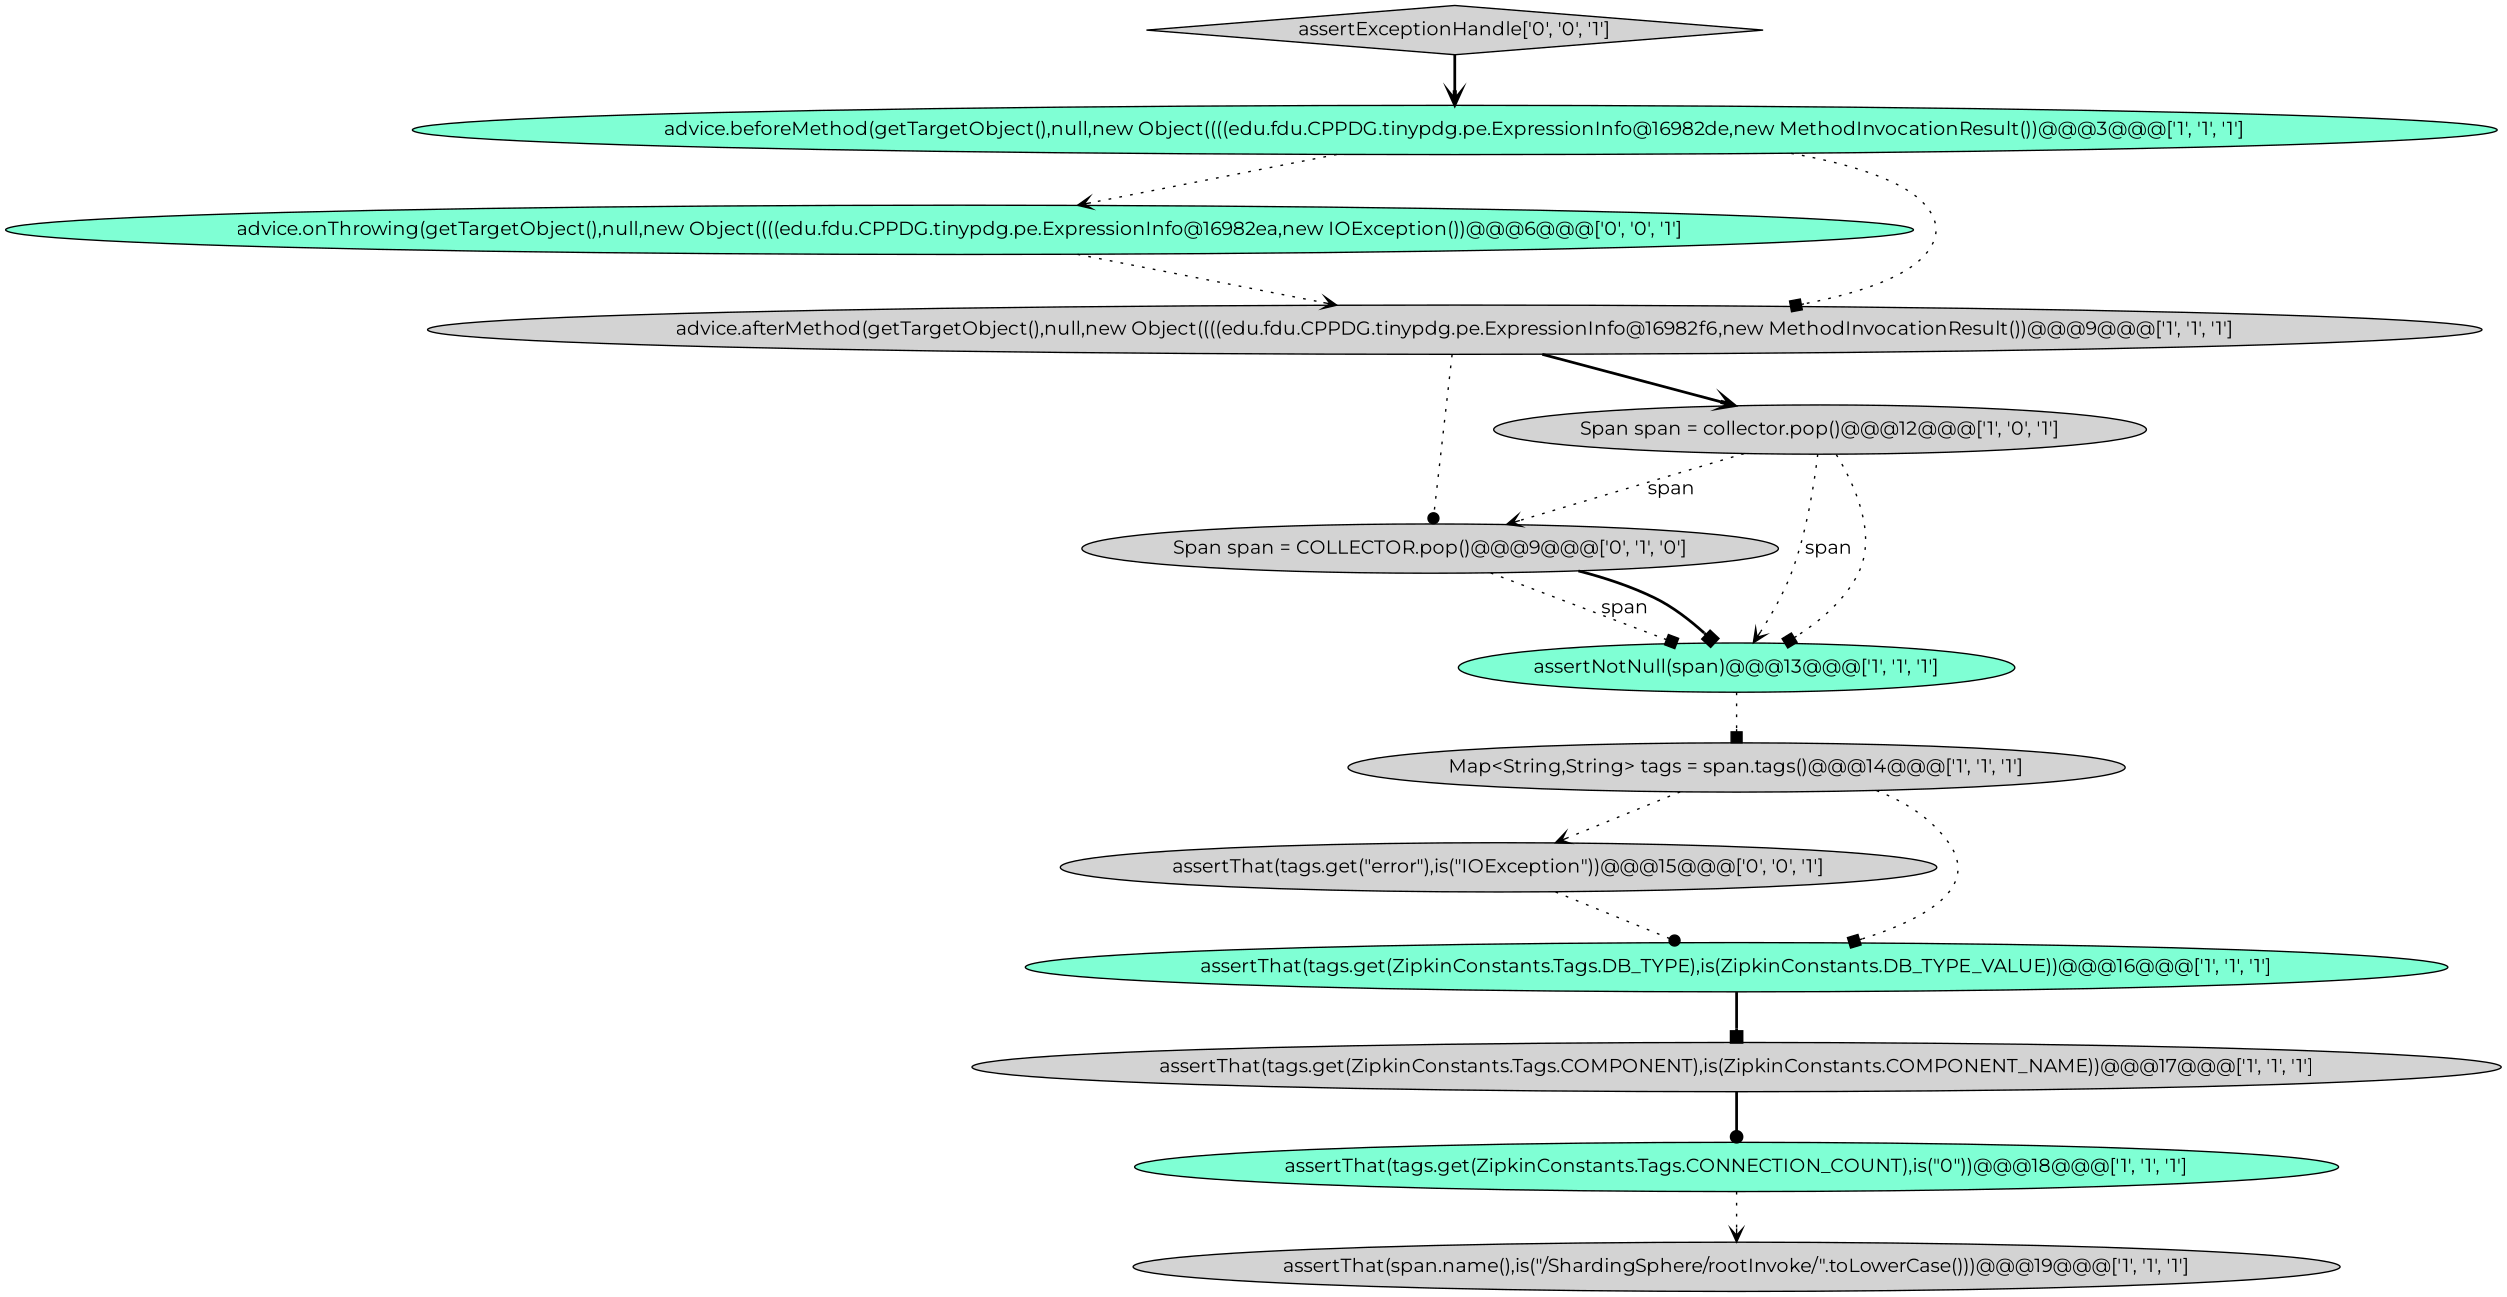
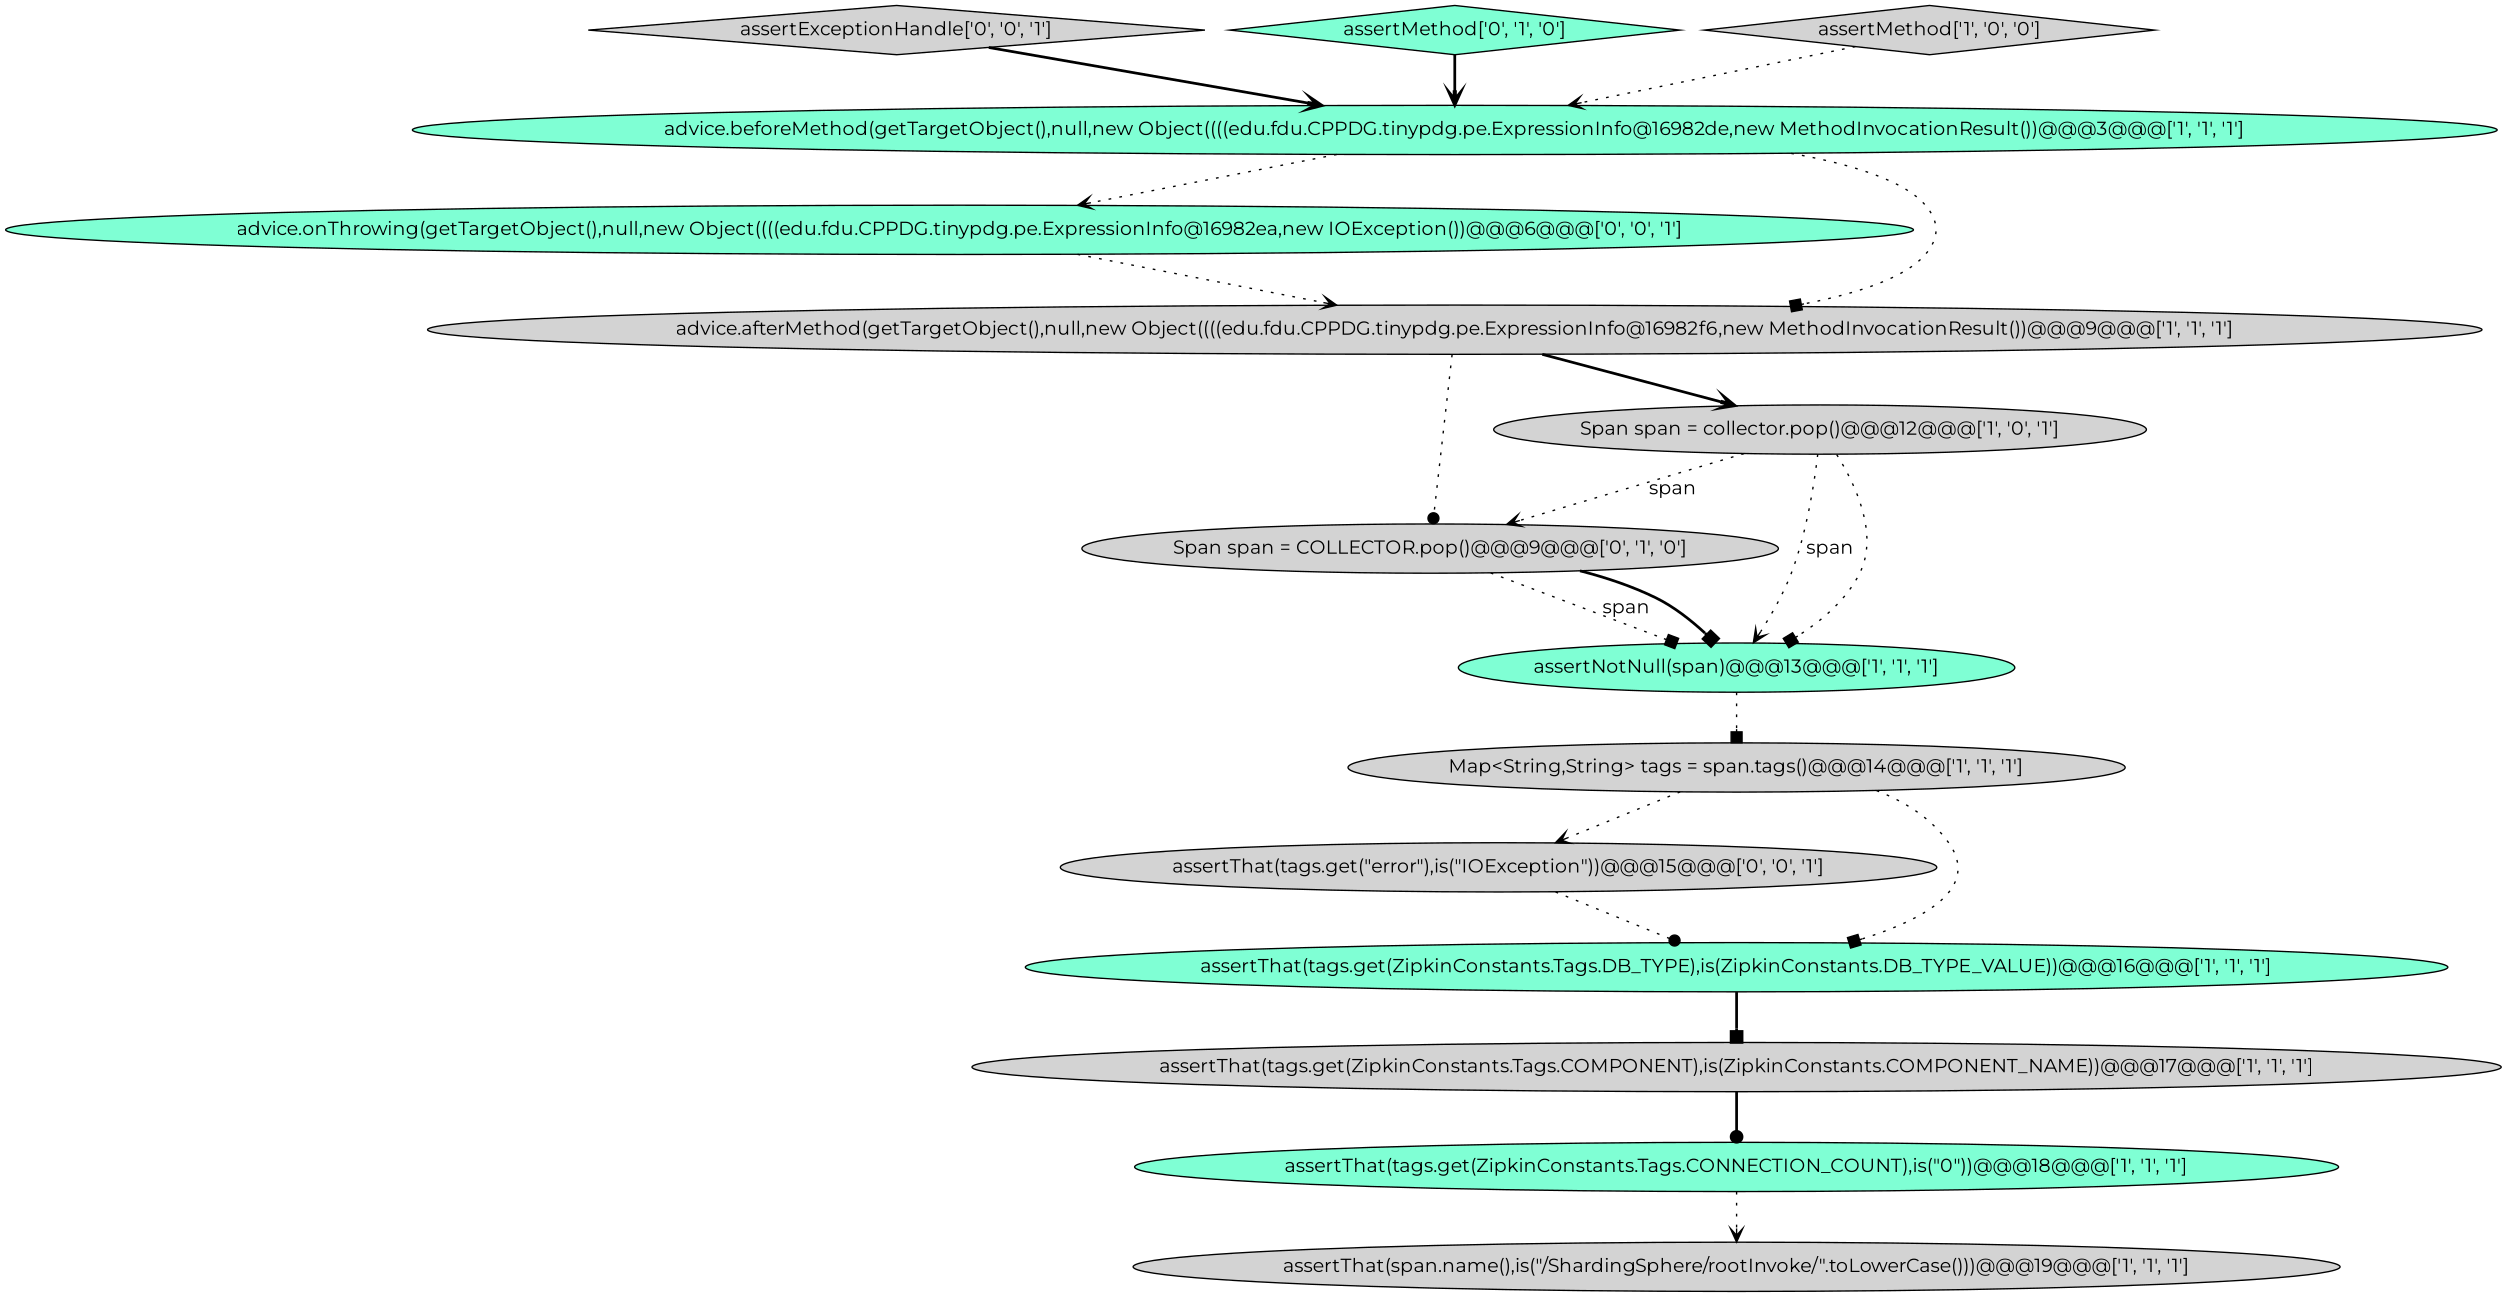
node "assertMethod['0', '1', '0']": added
node "assertMethod['1', '0', '0']": added
